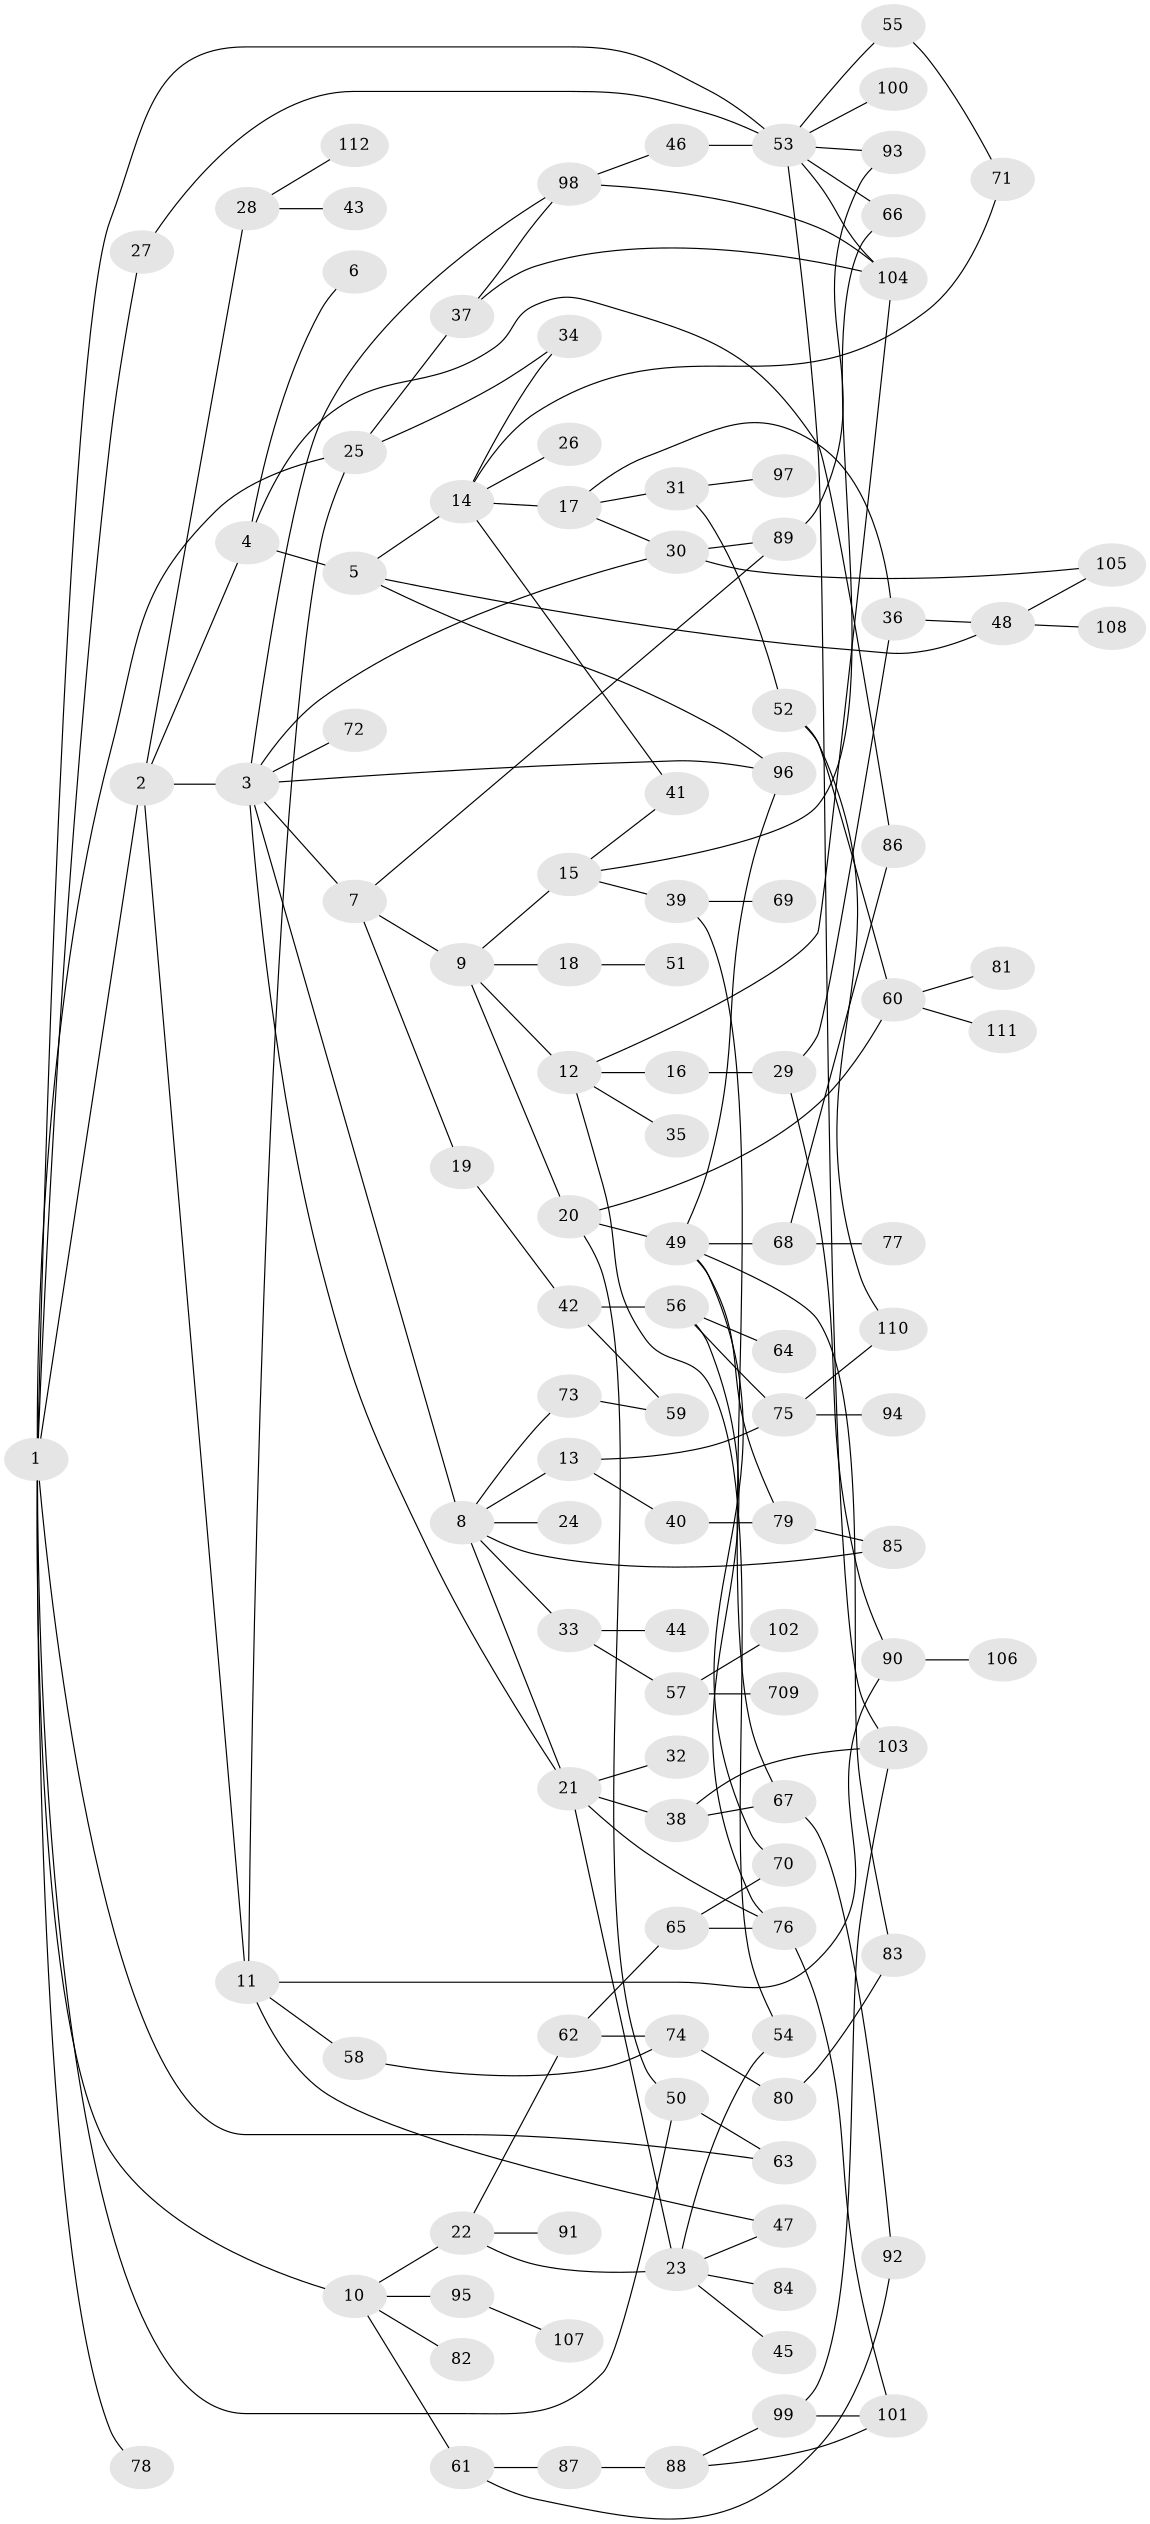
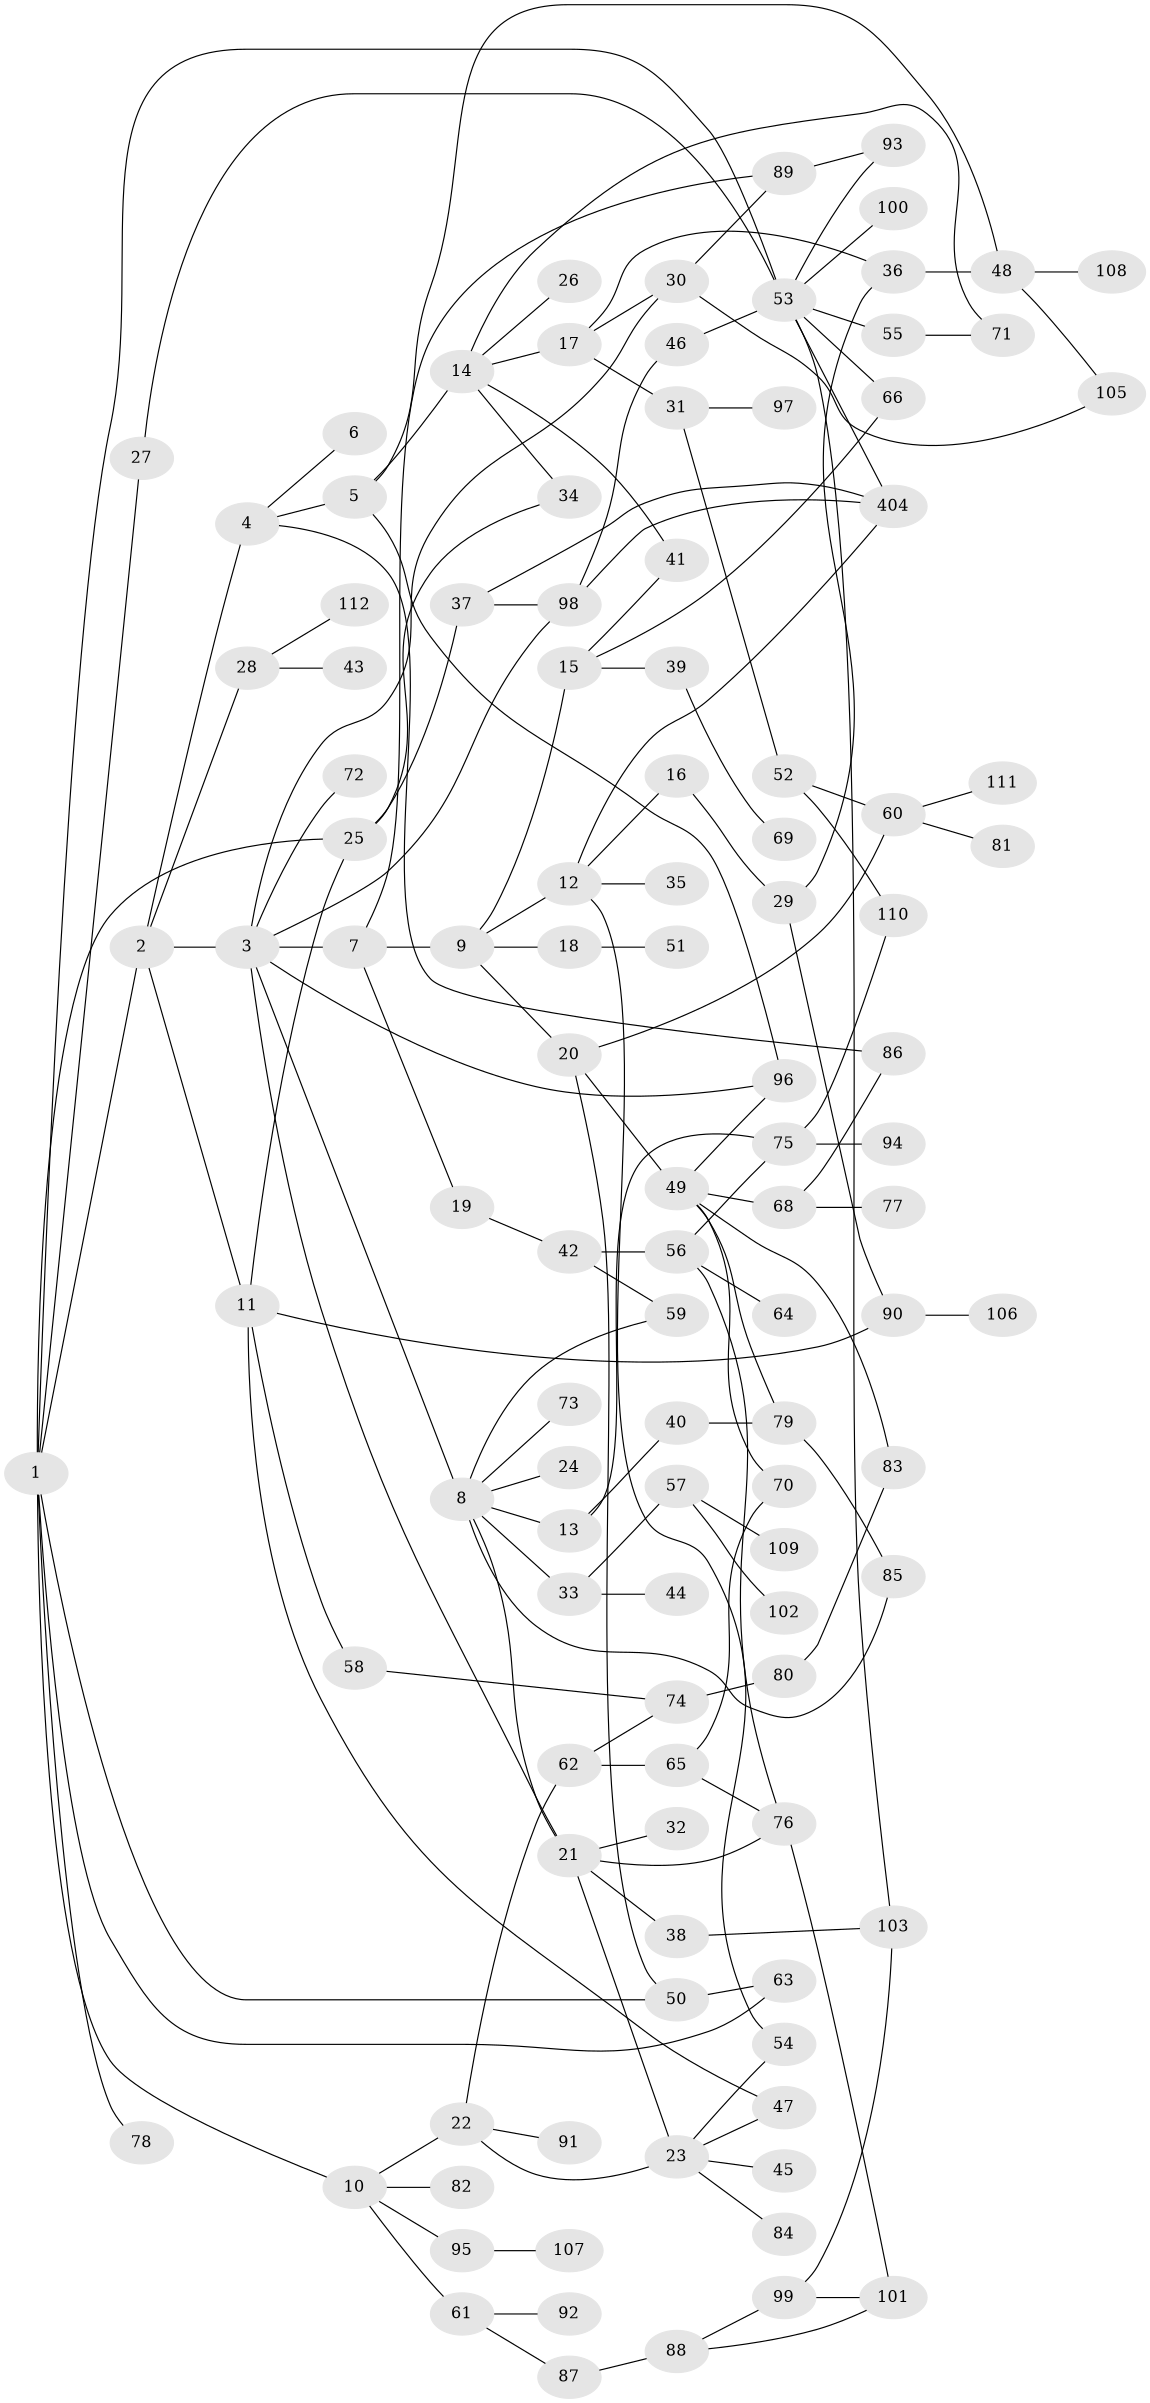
node "104": label "104" -> "404"
edge "73" -- "59": now "8" -- "59"
node "709": label "709" -> "109"
node "67": removed
